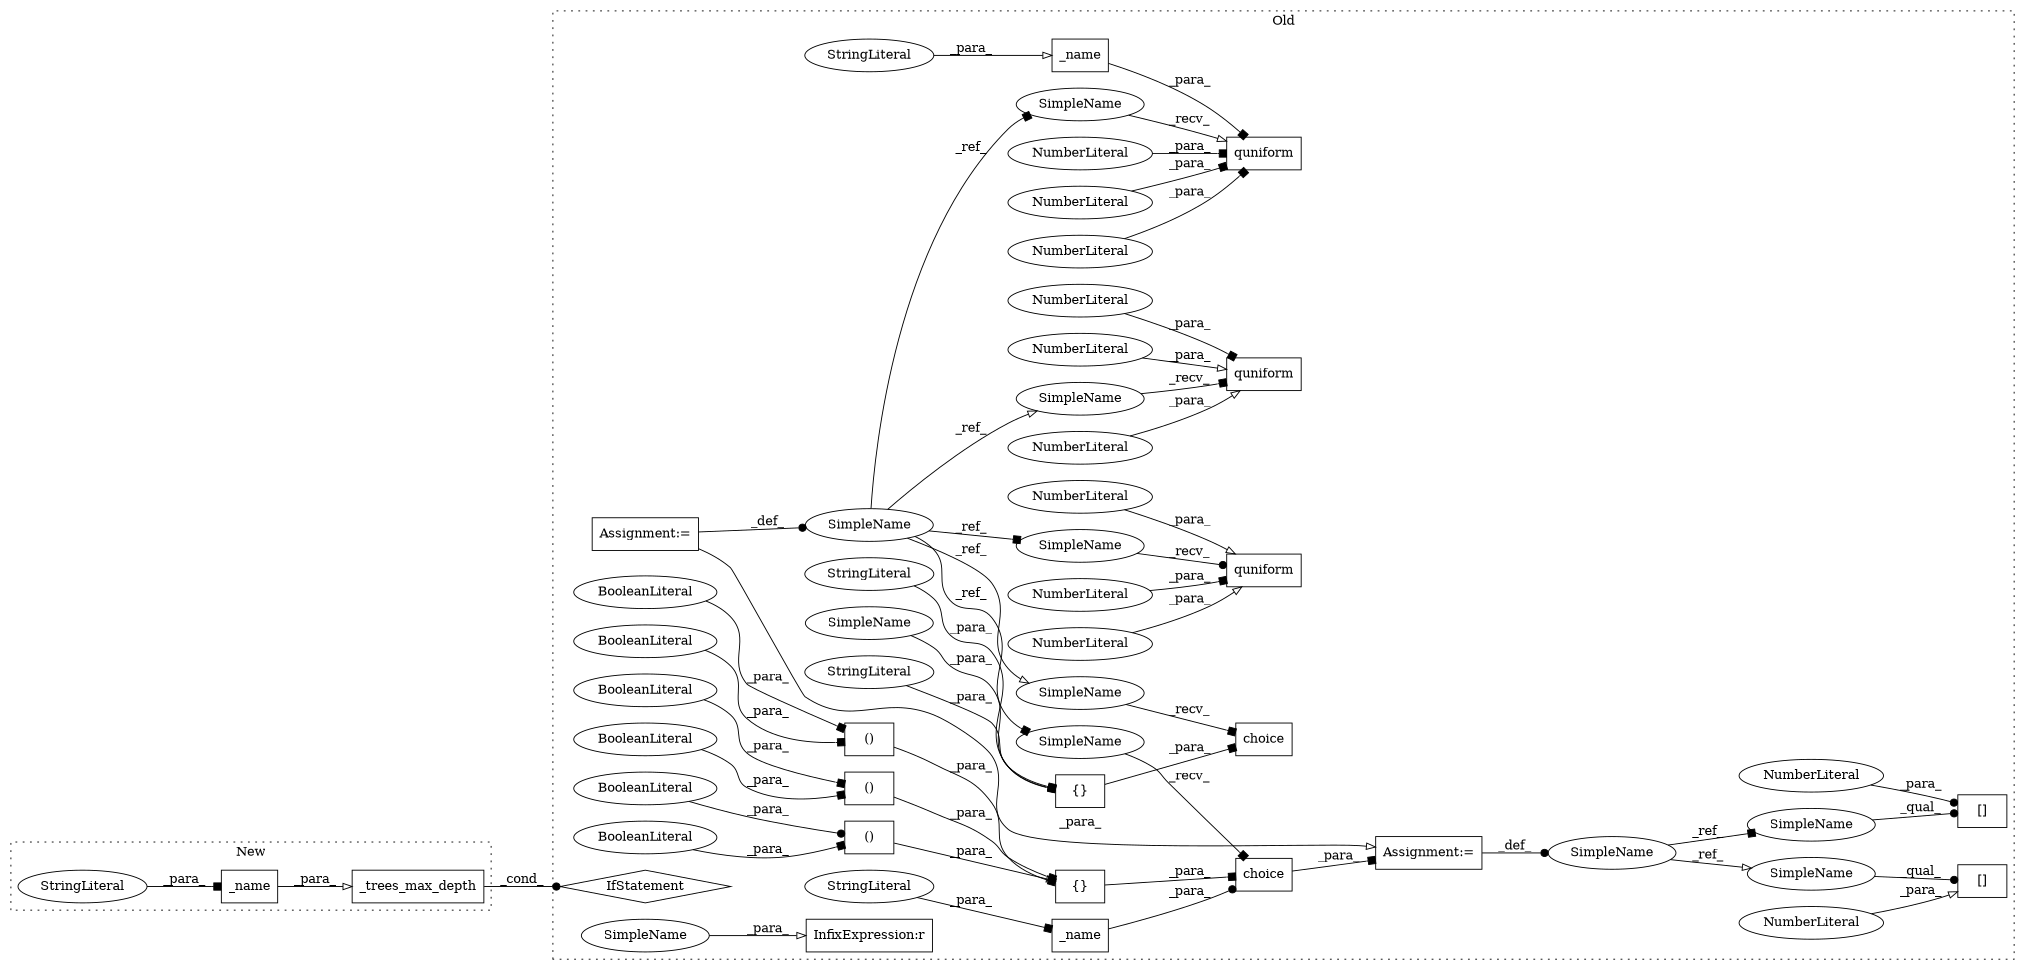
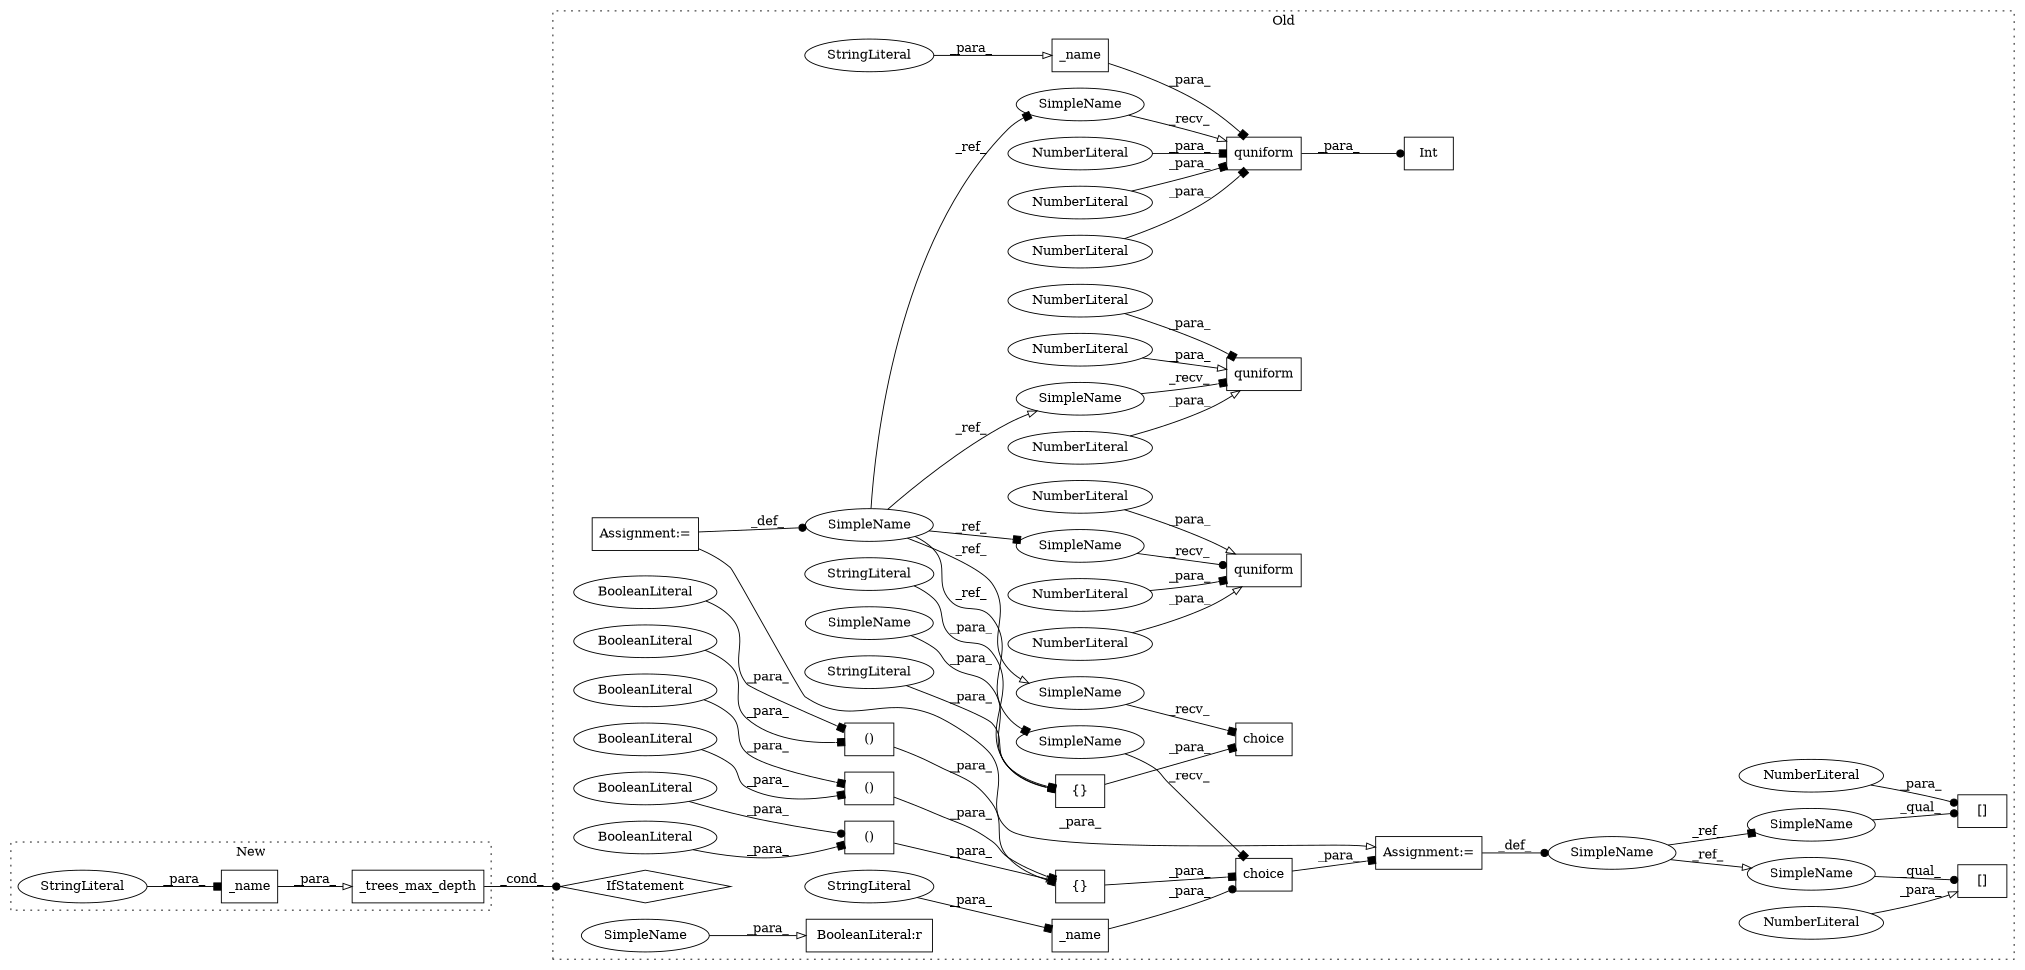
node "Int": added
node "InfixExpression:r": label "InfixExpression:r" -> "BooleanLiteral:r"
